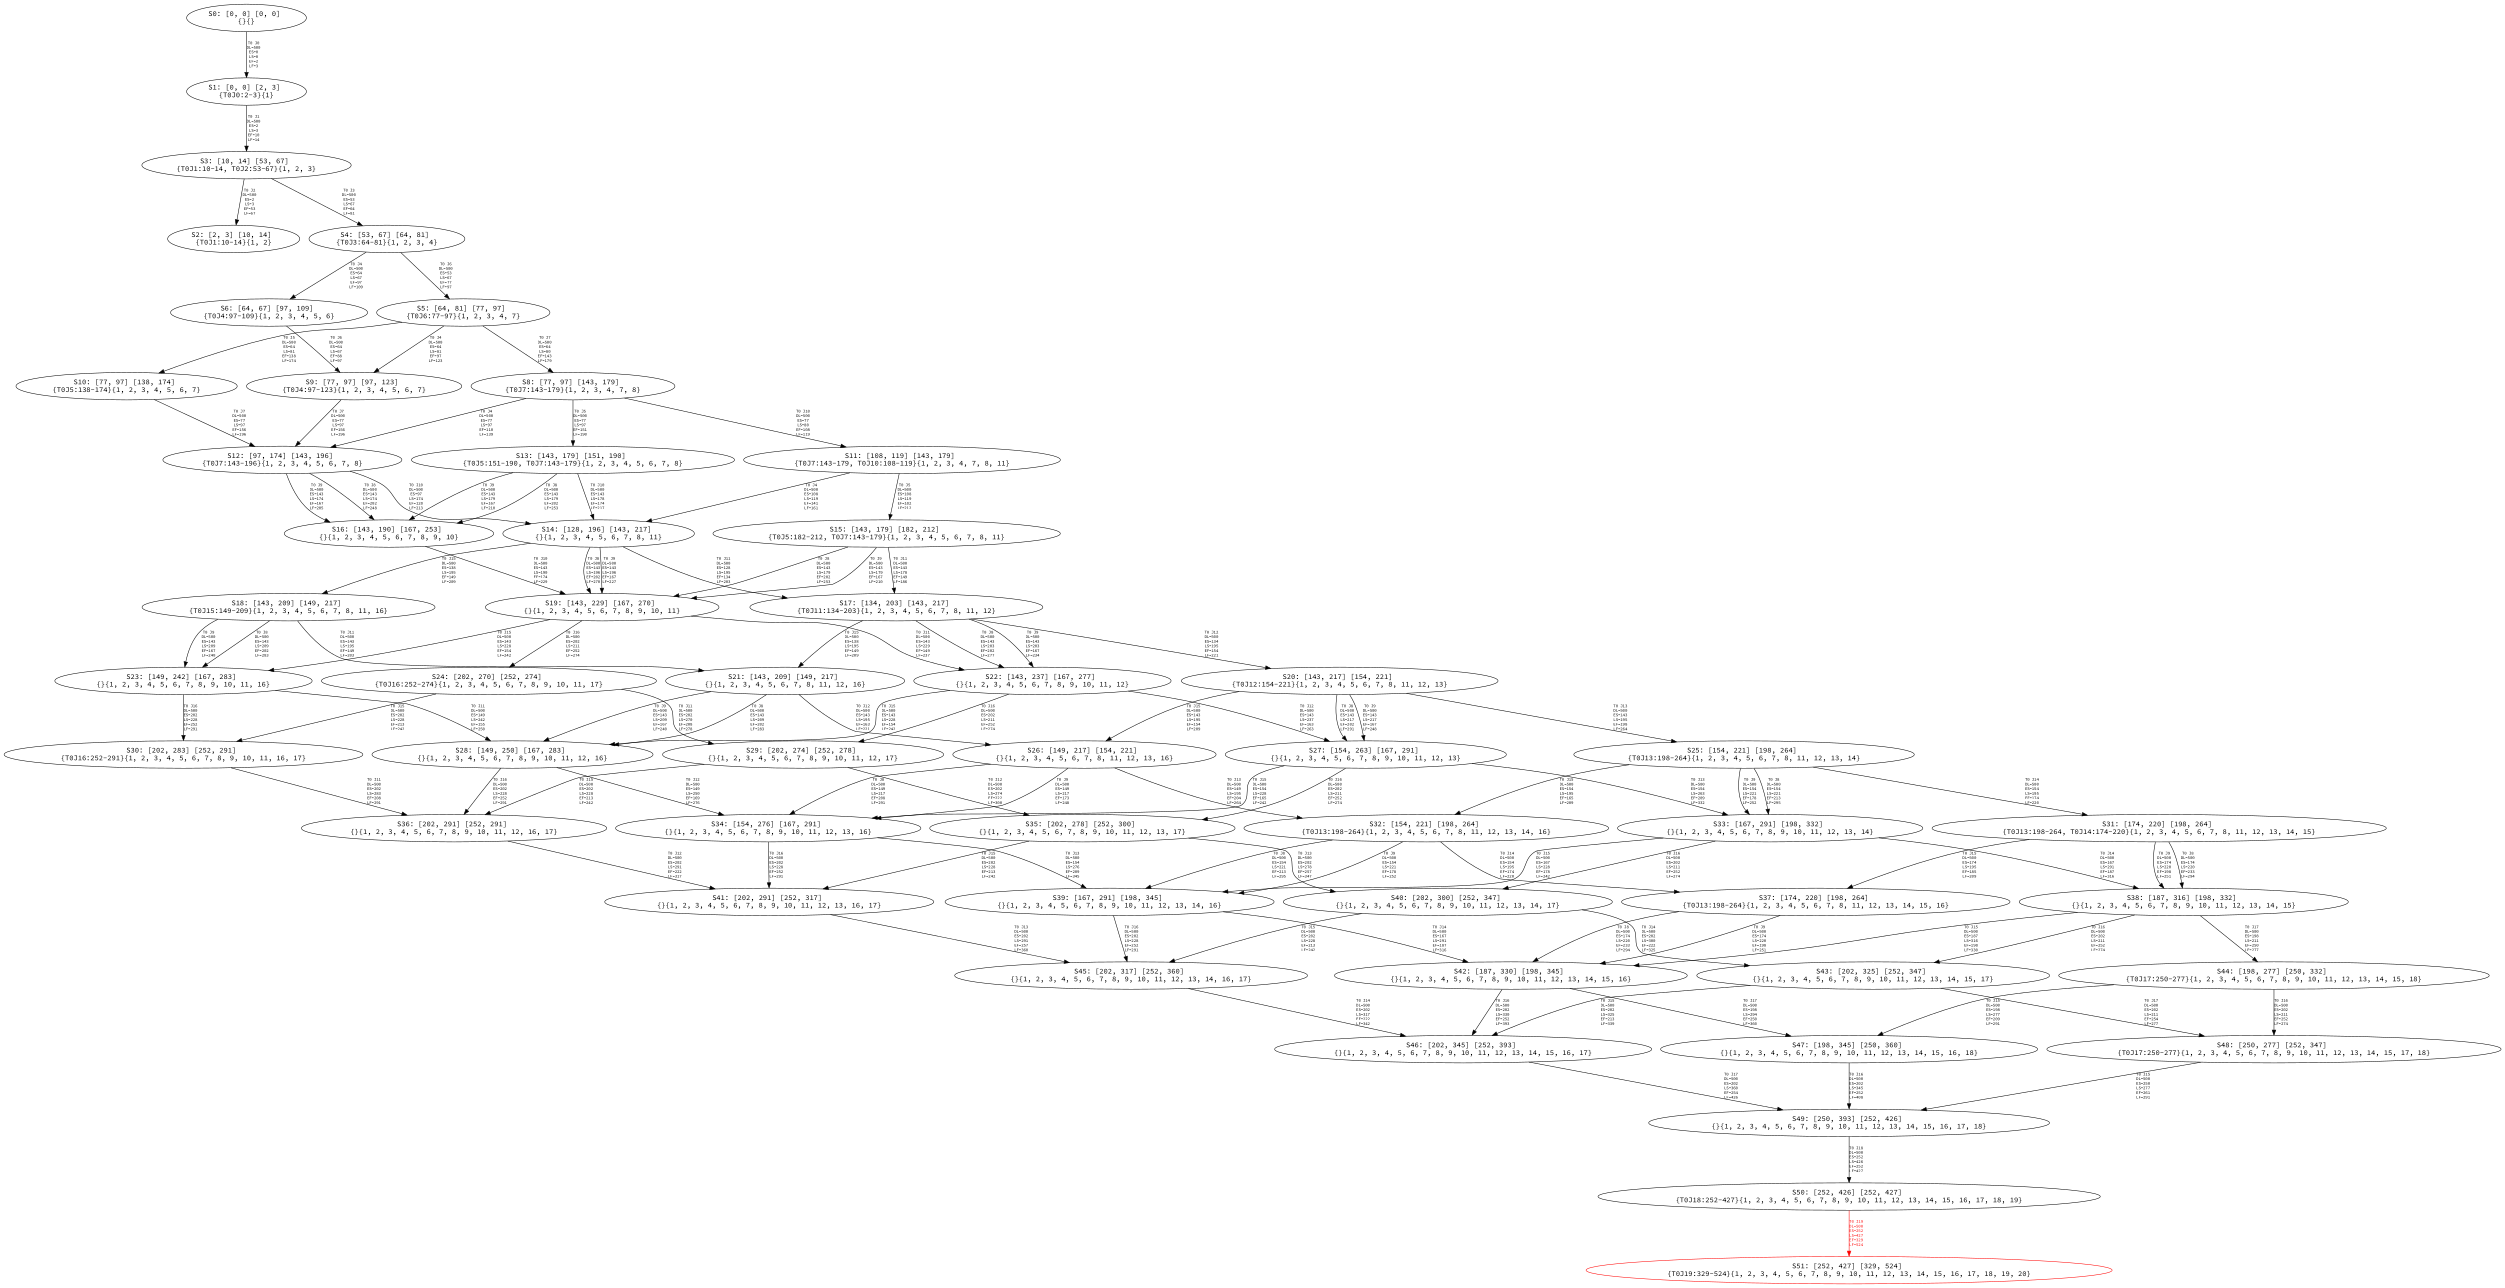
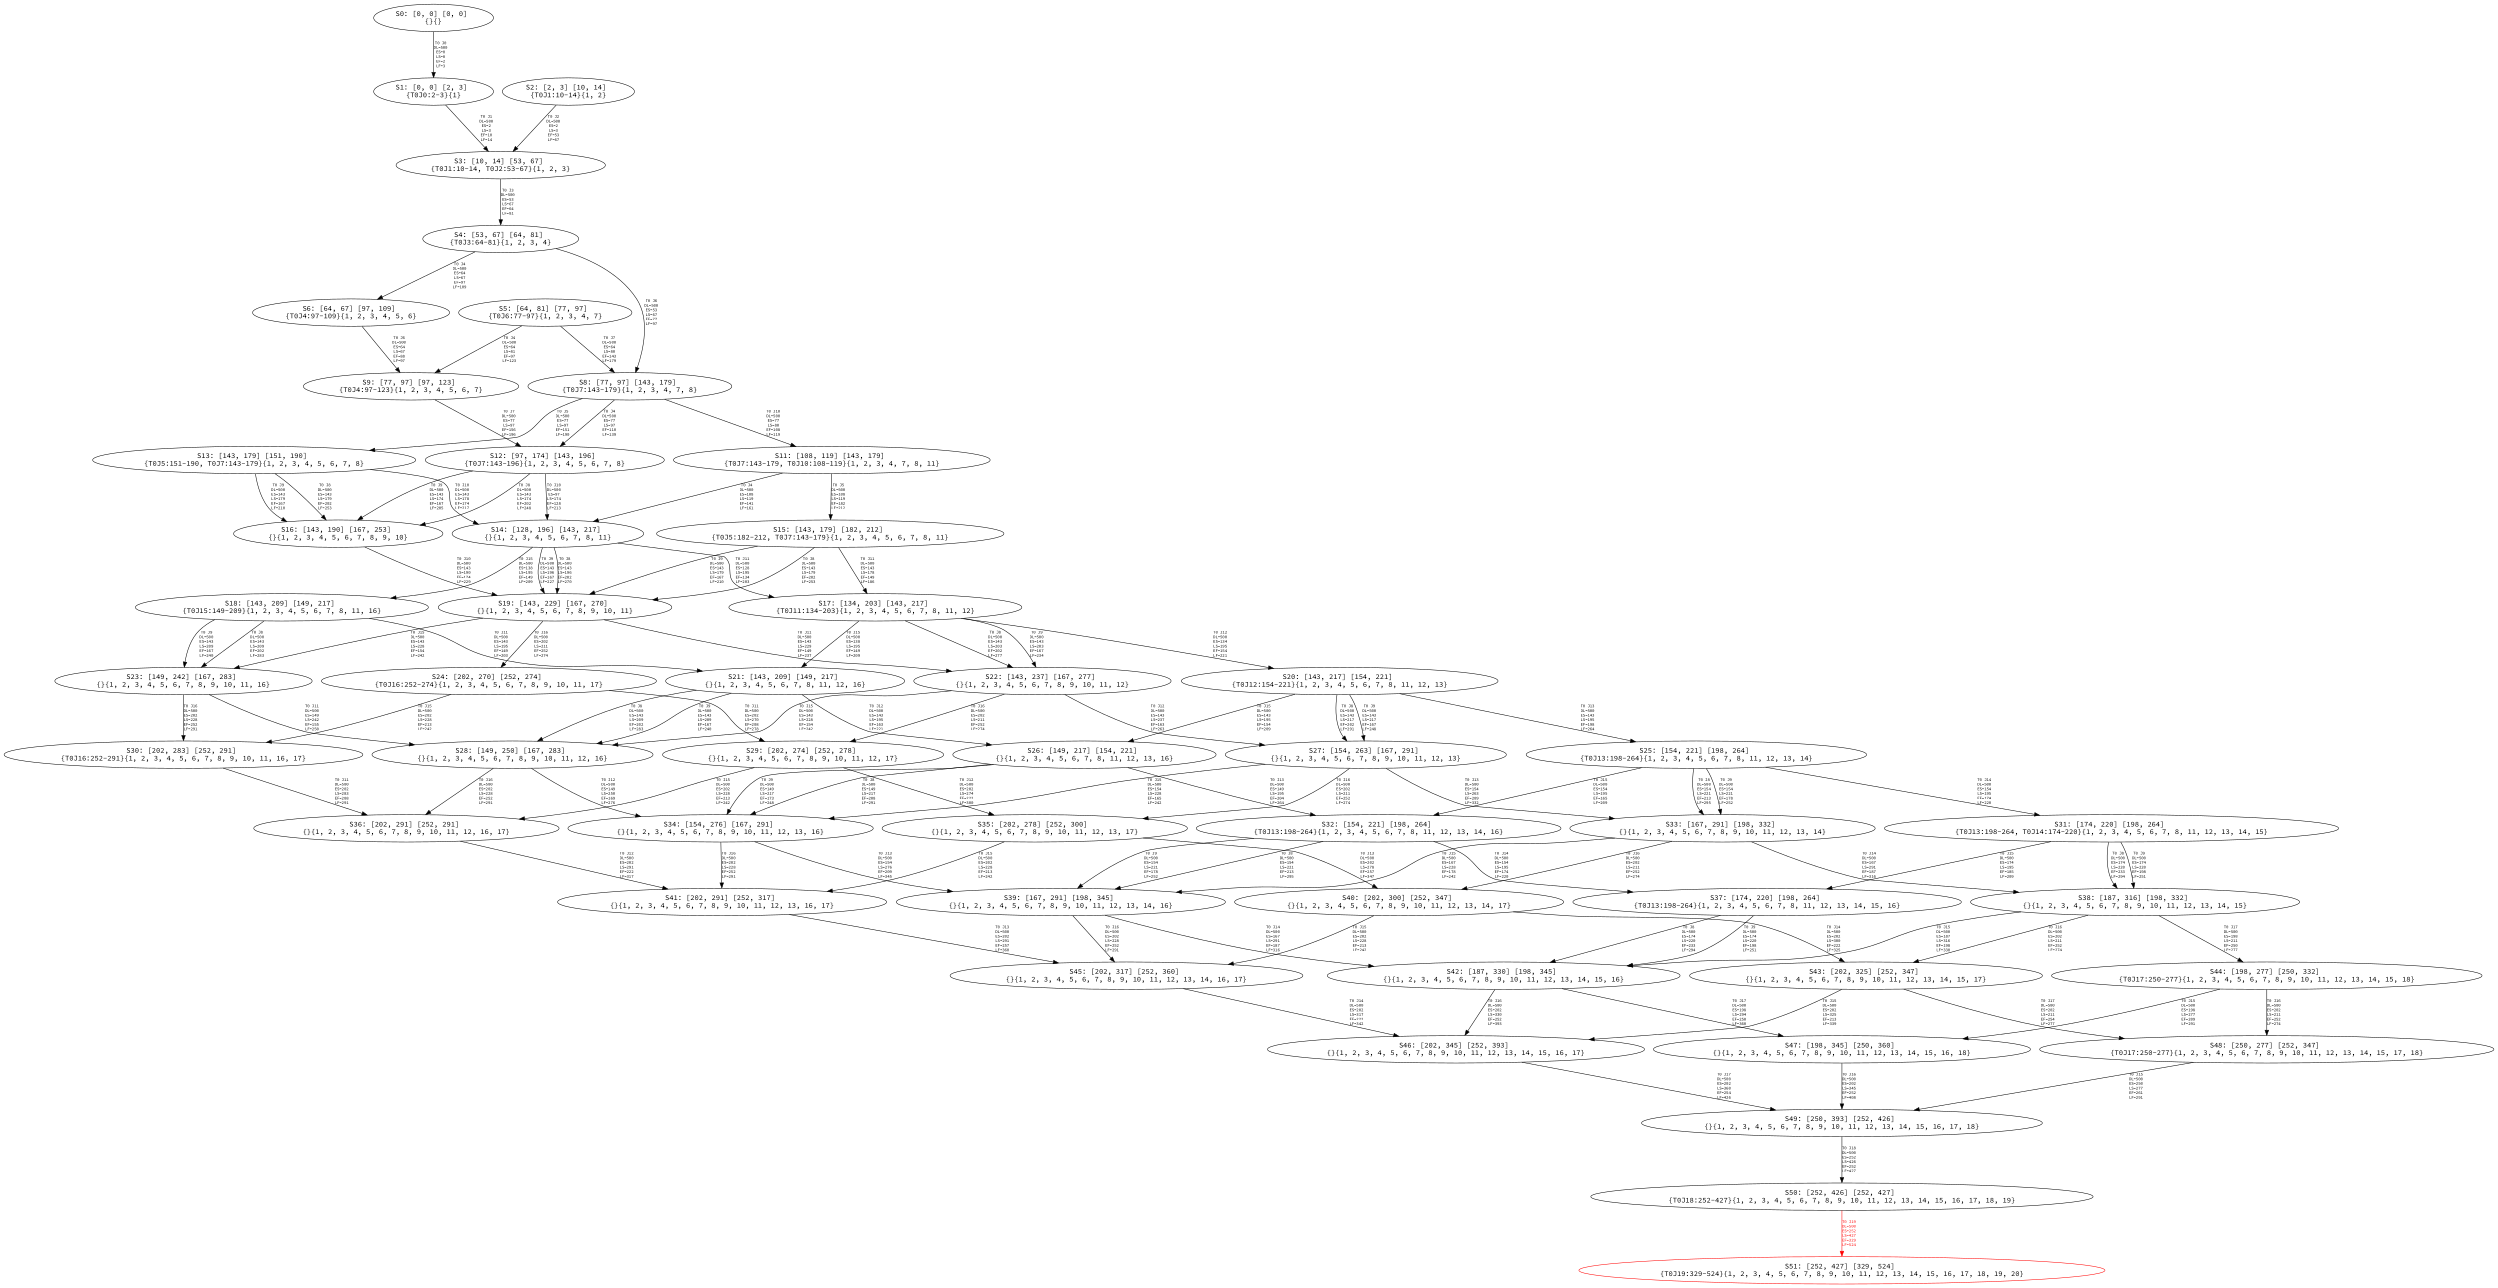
edge "S3: [10, 14] [53, 67] {T0J1:10-14, T0J2:53-67}{1, 2, 3}" -> "S2: [2, 3] [10, 14] {T0J1:10-14}{1, 2}": reversed
edge "S4: [53, 67] [64, 81] {T0J3:64-81}{1, 2, 3, 4}" -> "S5: [64, 81] [77, 97] {T0J6:77-97}{1, 2, 3, 4, 7}": now "S4: [53, 67] [64, 81] {T0J3:64-81}{1, 2, 3, 4}" -> "S8: [77, 97] [143, 179] {T0J7:143-179}{1, 2, 3, 4, 7, 8}"
node "S10: [77, 97] [138, 174] {T0J5:138-174}{1, 2, 3, 4, 5, 6, 7}": removed
